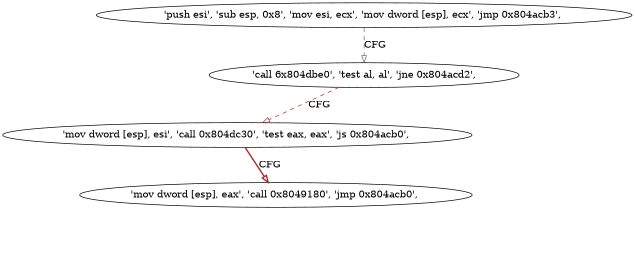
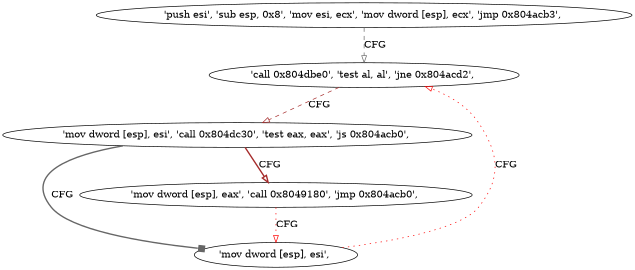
node "'call 6x804dbe0', 'test al, al', 'jne 0x804acd2',": label "'call 6x804dbe0', 'test al, al', 'jne 0x804acd2'," -> "'call 0x804dbe0', 'test al, al', 'jne 0x804acd2',"
node "'mov dword [esp], esi',": added
